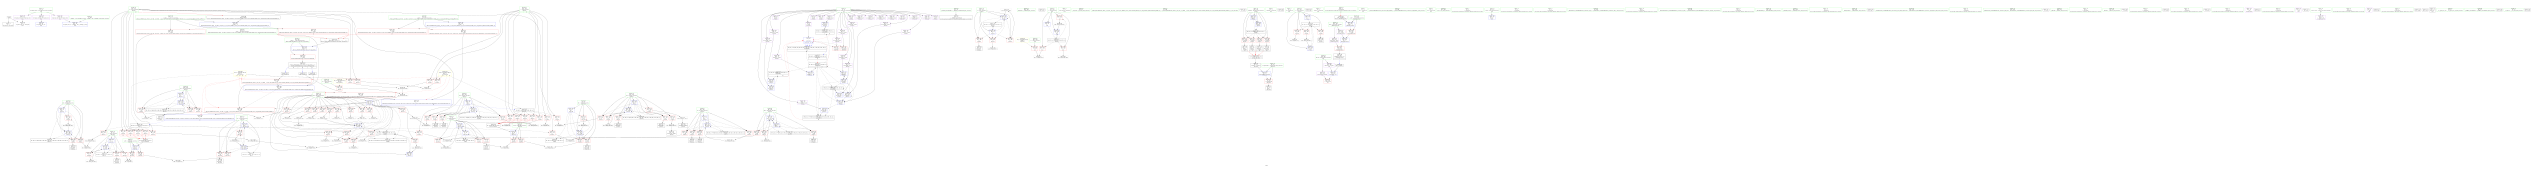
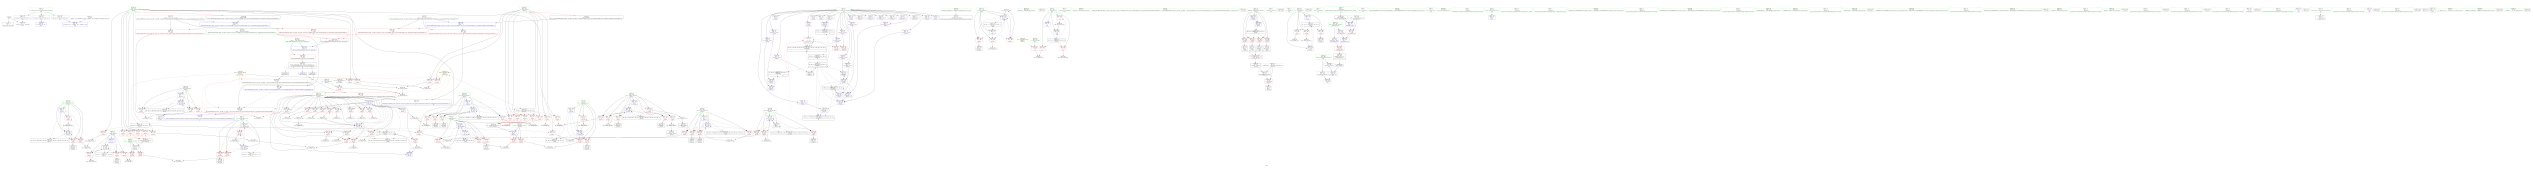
node "NodeID: 587": added
